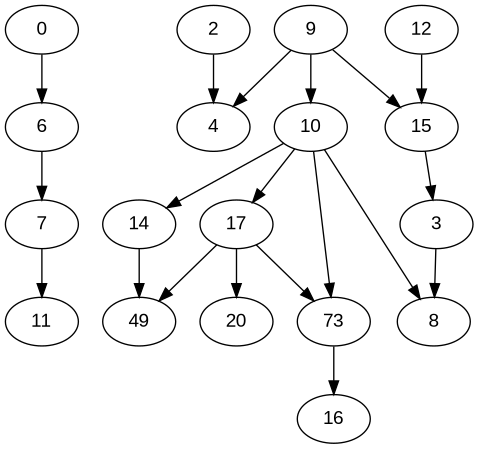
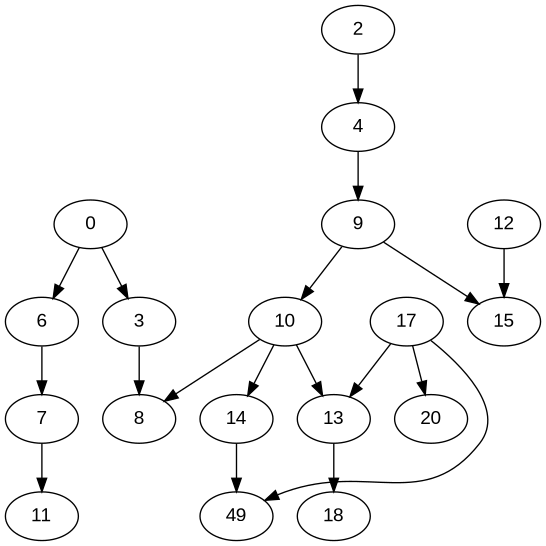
edge "9" -> "4": reversed
edge "15" -> "3": now "0" -> "3"
edge "10" -> "17": removed
node "73": label "73" -> "13"
node "16": label "16" -> "18"
